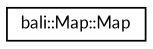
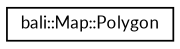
node "bali::Map::Map": label "bali::Map::Map" -> "bali::Map::Polygon"
